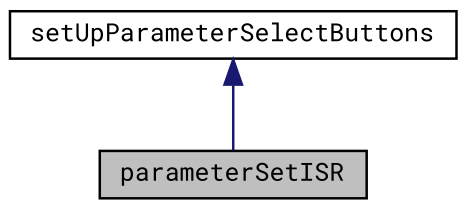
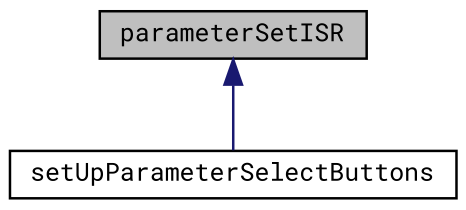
edge "parameterSetISR" -> "setUpParameterSelectButtons": reversed
